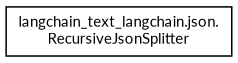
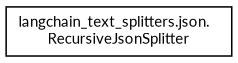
node "langchain_text_langchain.json. RecursiveJsonSplitter": label "langchain_text_langchain.json. RecursiveJsonSplitter" -> "langchain_text_splitters.json. RecursiveJsonSplitter"
